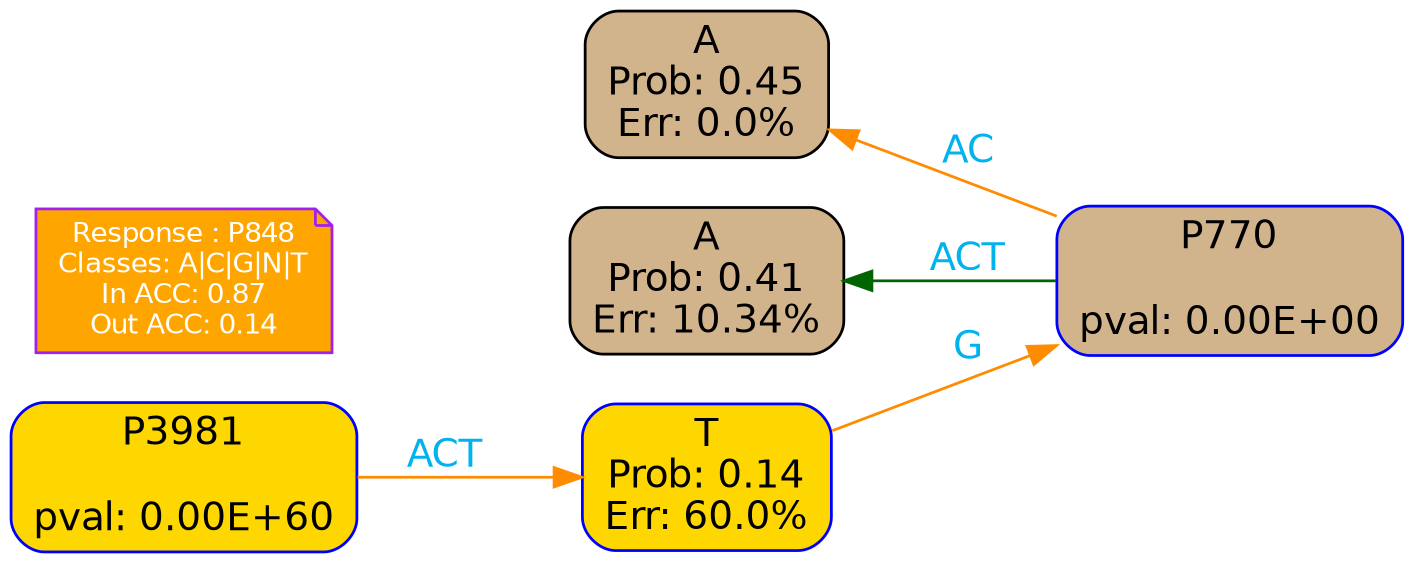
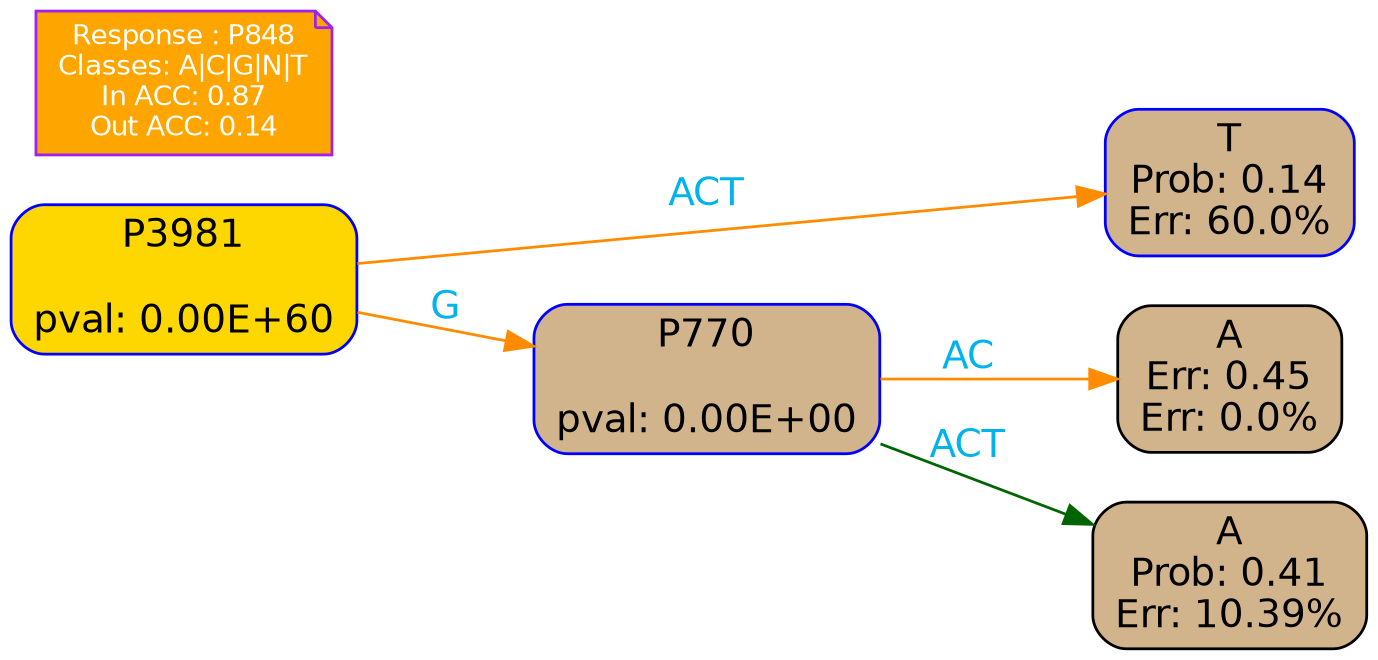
node "A Prob: 0.45 Err: 0.0%": label "A Prob: 0.45 Err: 0.0%" -> "A Err: 0.45 Err: 0.0%"
node "A Prob: 0.41 Err: 10.34%": label "A Prob: 0.41 Err: 10.34%" -> "A Prob: 0.41 Err: 10.39%"
edge "T Prob: 0.14 Err: 60.0%" -> "P770 pval: 0.00E+00": now "P3981 pval: 0.00E+60" -> "P770 pval: 0.00E+00"
node "T Prob: 0.14 Err: 60.0%": fillcolor gold -> tan
